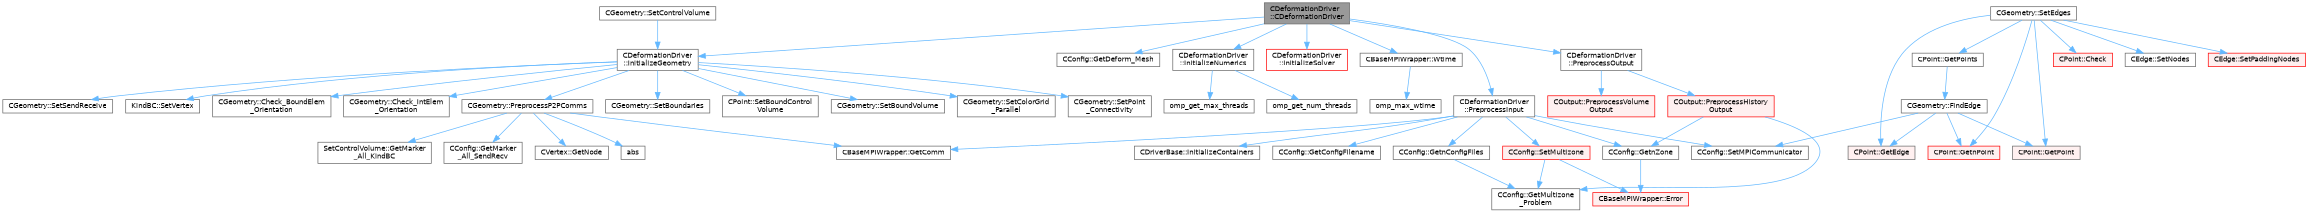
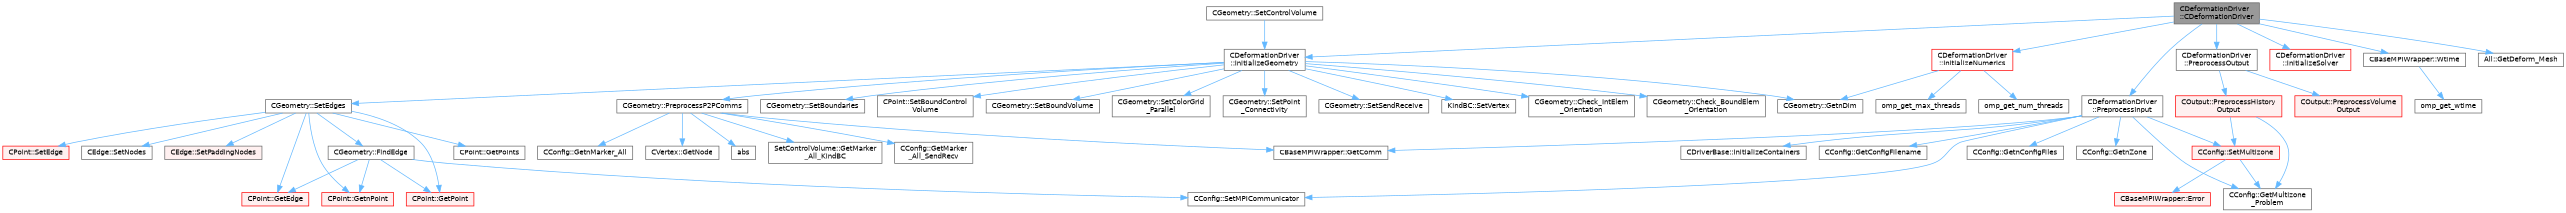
node "CConfig::GetDeform_Mesh": label "CConfig::GetDeform_Mesh" -> "All::GetDeform_Mesh"
node "CDeformationDriver ::InitializeNumerics": color grey40 -> red
node "CPoint::Check": label "CPoint::Check" -> "CPoint::SetEdge"
node "CEdge::SetPaddingNodes": color red -> grey40
edge "CPoint::GetPoints" -> "CGeometry::FindEdge": now "CGeometry::SetEdges" -> "CGeometry::FindEdge"
edge "CDeformationDriver ::InitializeGeometry" -> "CGeometry::SetEdges": added
node "omp_max_wtime": label "omp_max_wtime" -> "omp_get_wtime"
node "CGeometry::GetnDim": added
edge "COutput::PreprocessHistory Output" -> "CConfig::GetnZone": now "COutput::PreprocessHistory Output" -> "CConfig::SetMultizone"
node "CConfig::GetnMarker_All": added
node "CPoint::GetEdge": color grey40 -> red
node "CPoint::GetPoint": color grey40 -> red
edge "CConfig::GetnZone" -> "CBaseMPIWrapper::Error": removed
edge "CConfig::GetnConfigFiles" -> "CConfig::GetMultizone _Problem": now "CDeformationDriver ::PreprocessInput" -> "CConfig::GetMultizone _Problem"
